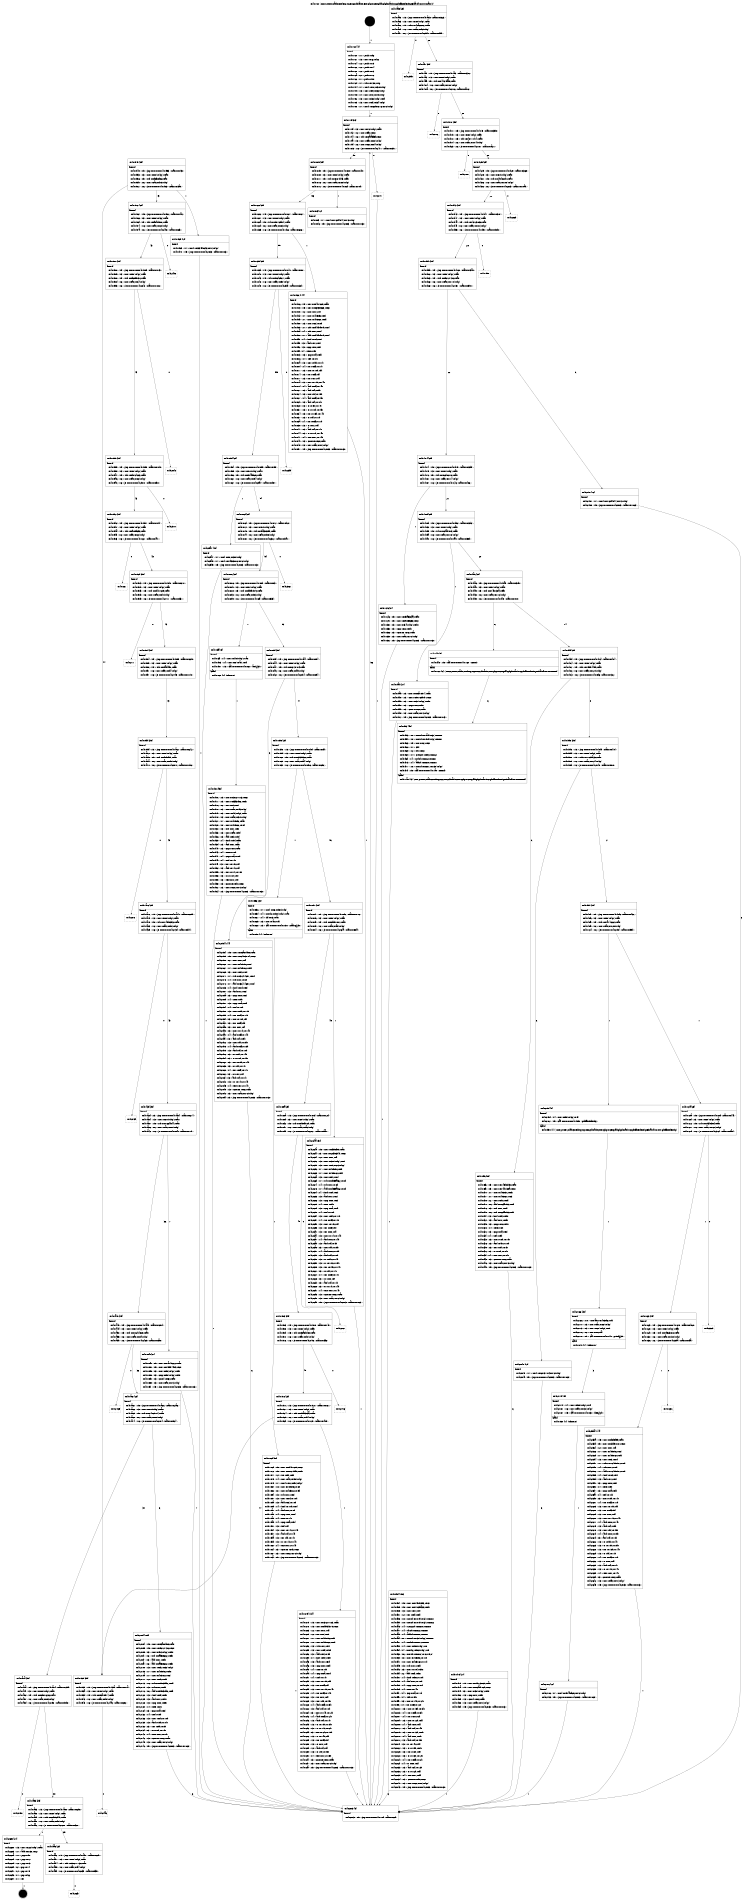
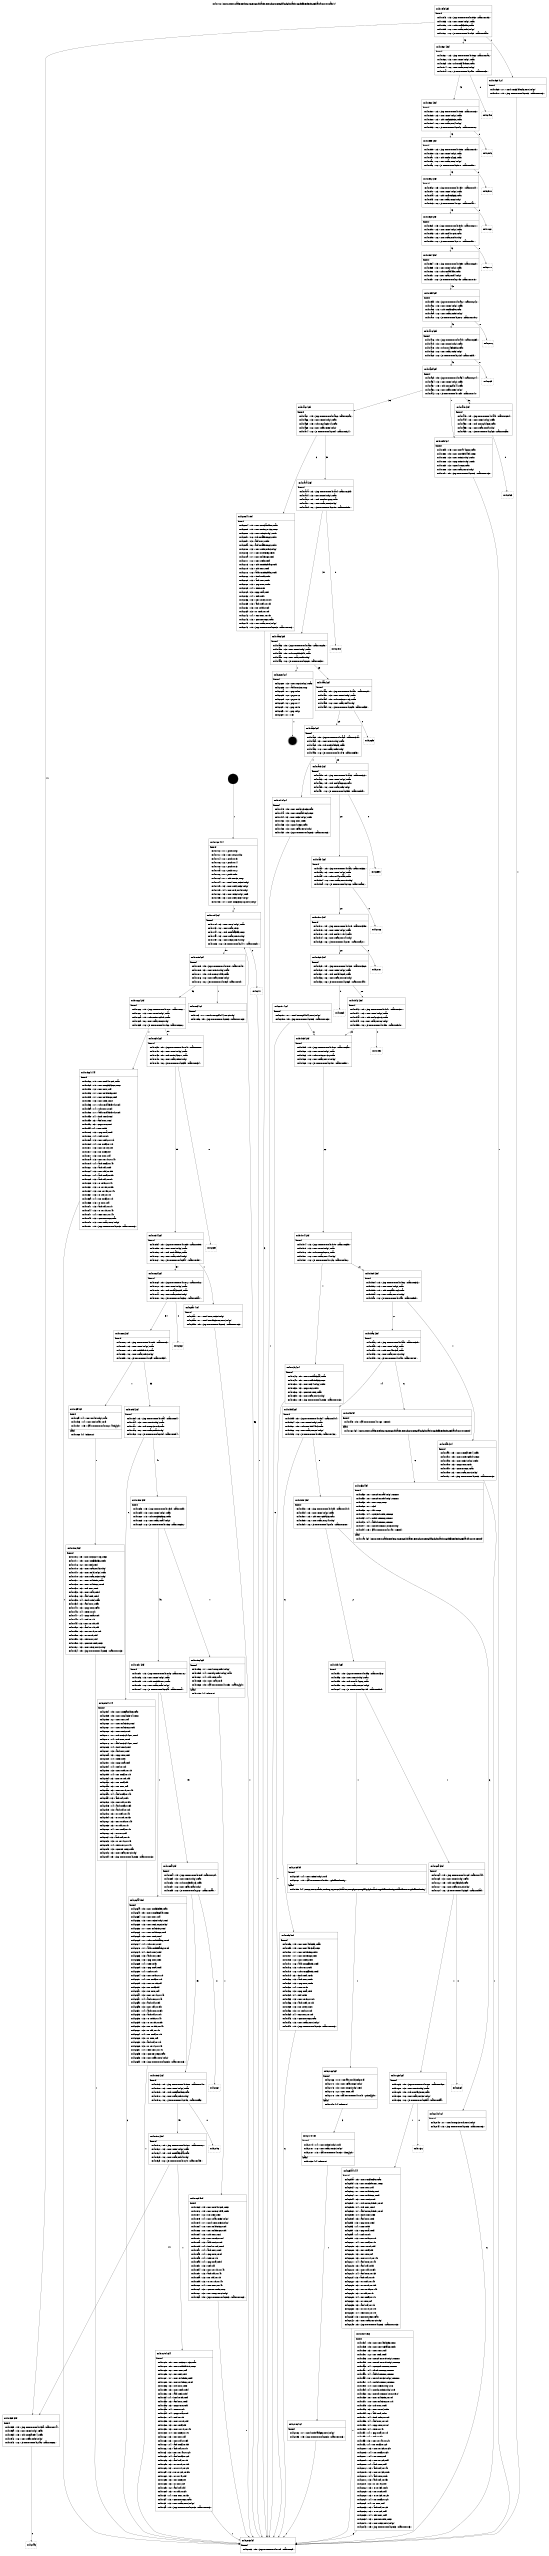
edge "0x401b5b [25]" -> "0x402151 [12]": reversed
node "0x401ac5 [25]": added
edge "0x401a48 [25]" -> "0x401a61 [25]": now "0x401a2f [25]" -> "0x401a61 [25]"
